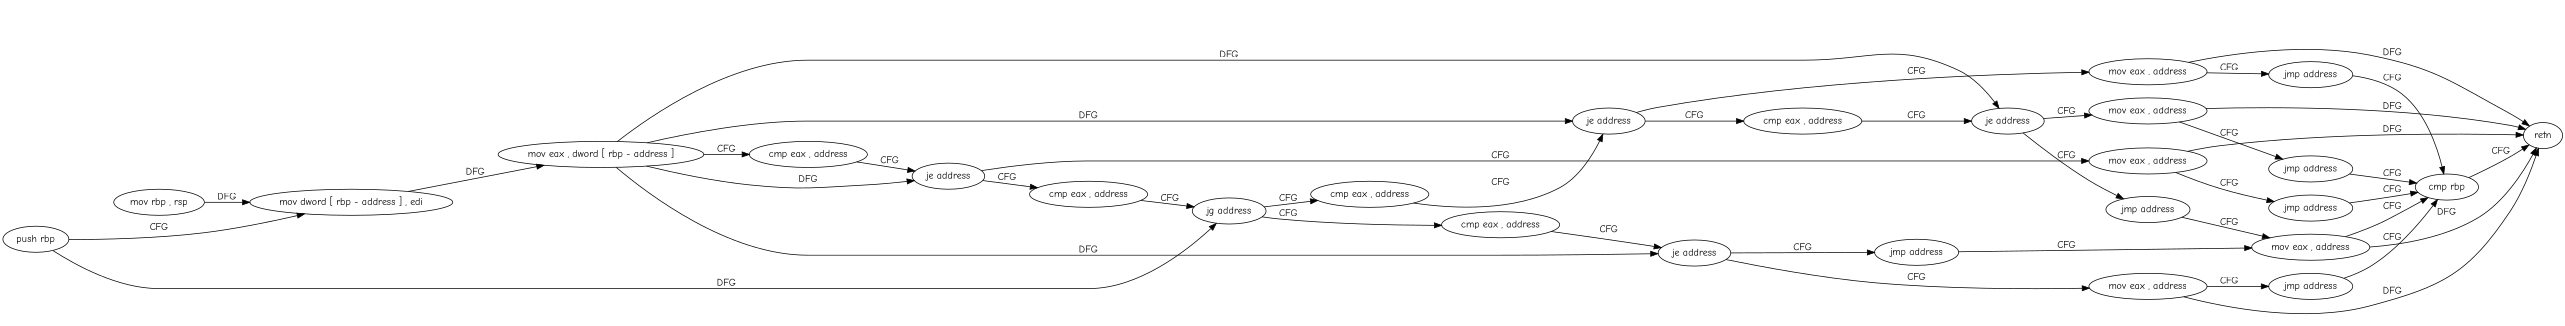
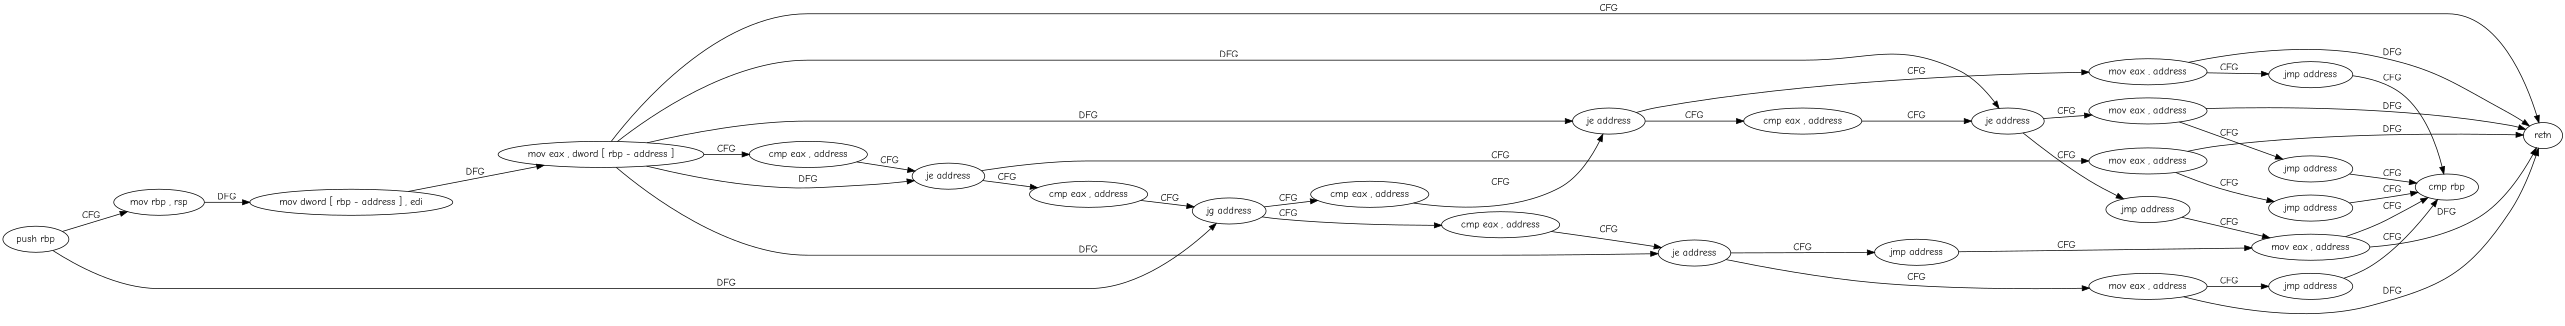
edge "cmp rbp" -> "retn": now "mov eax , dword [ rbp - address ]" -> "retn"
edge "push rbp" -> "mov dword [ rbp - address ] , edi": now "push rbp" -> "mov rbp , rsp"
